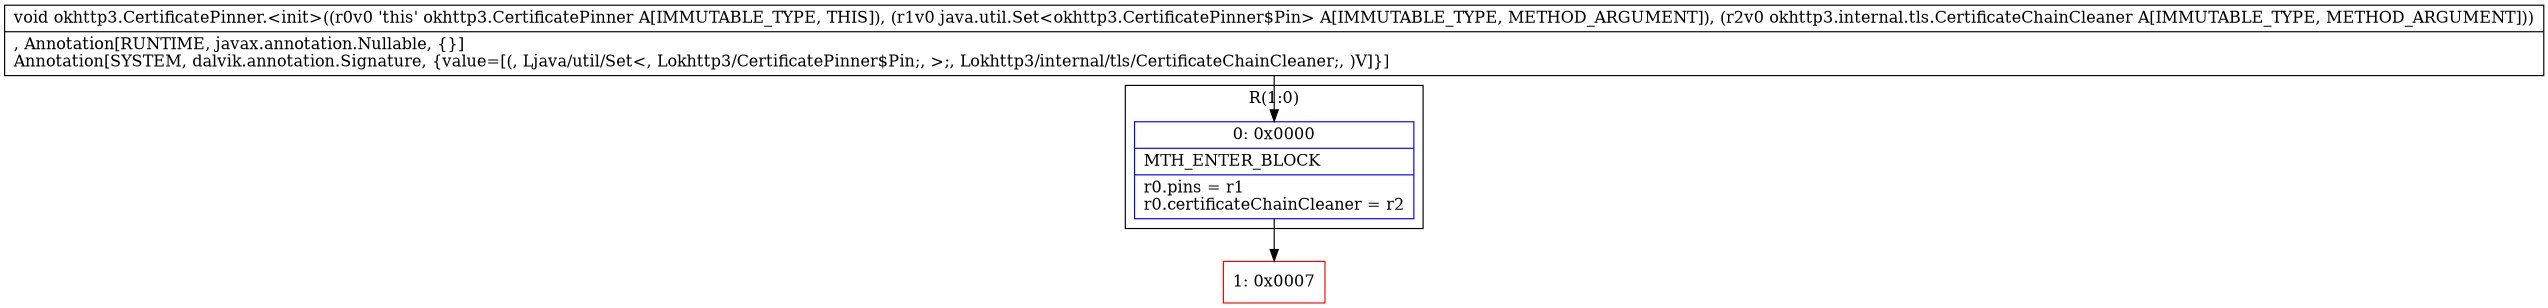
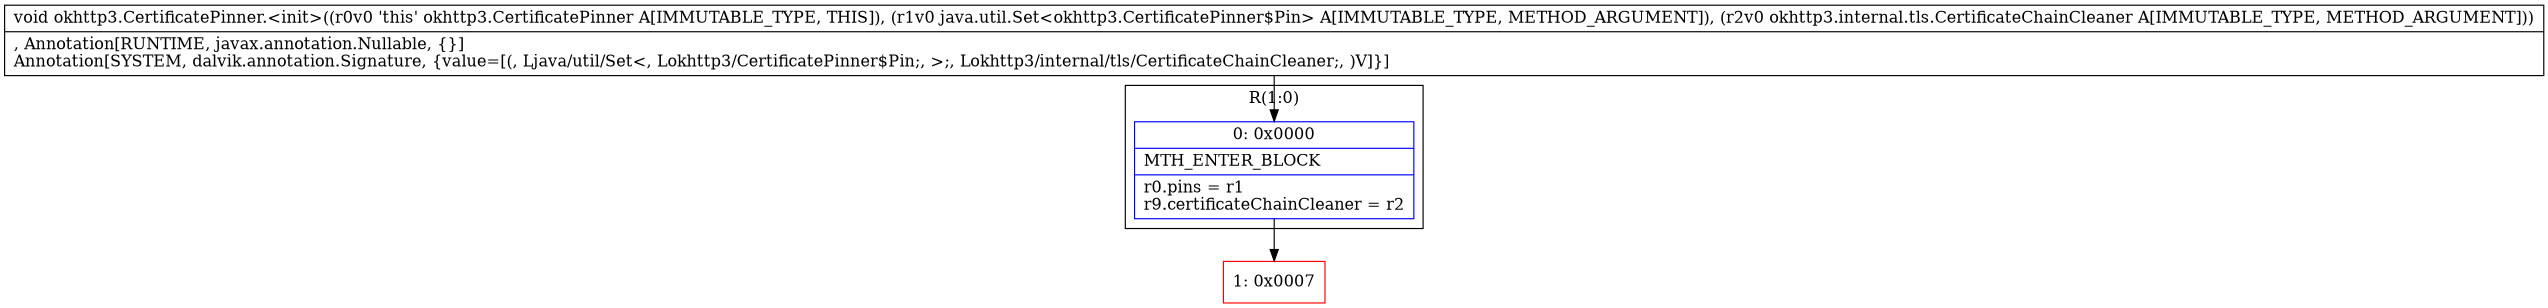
node "0: 0x0000": text "r0.certificateChainCleaner = r2" -> "r9.certificateChainCleaner = r2"
